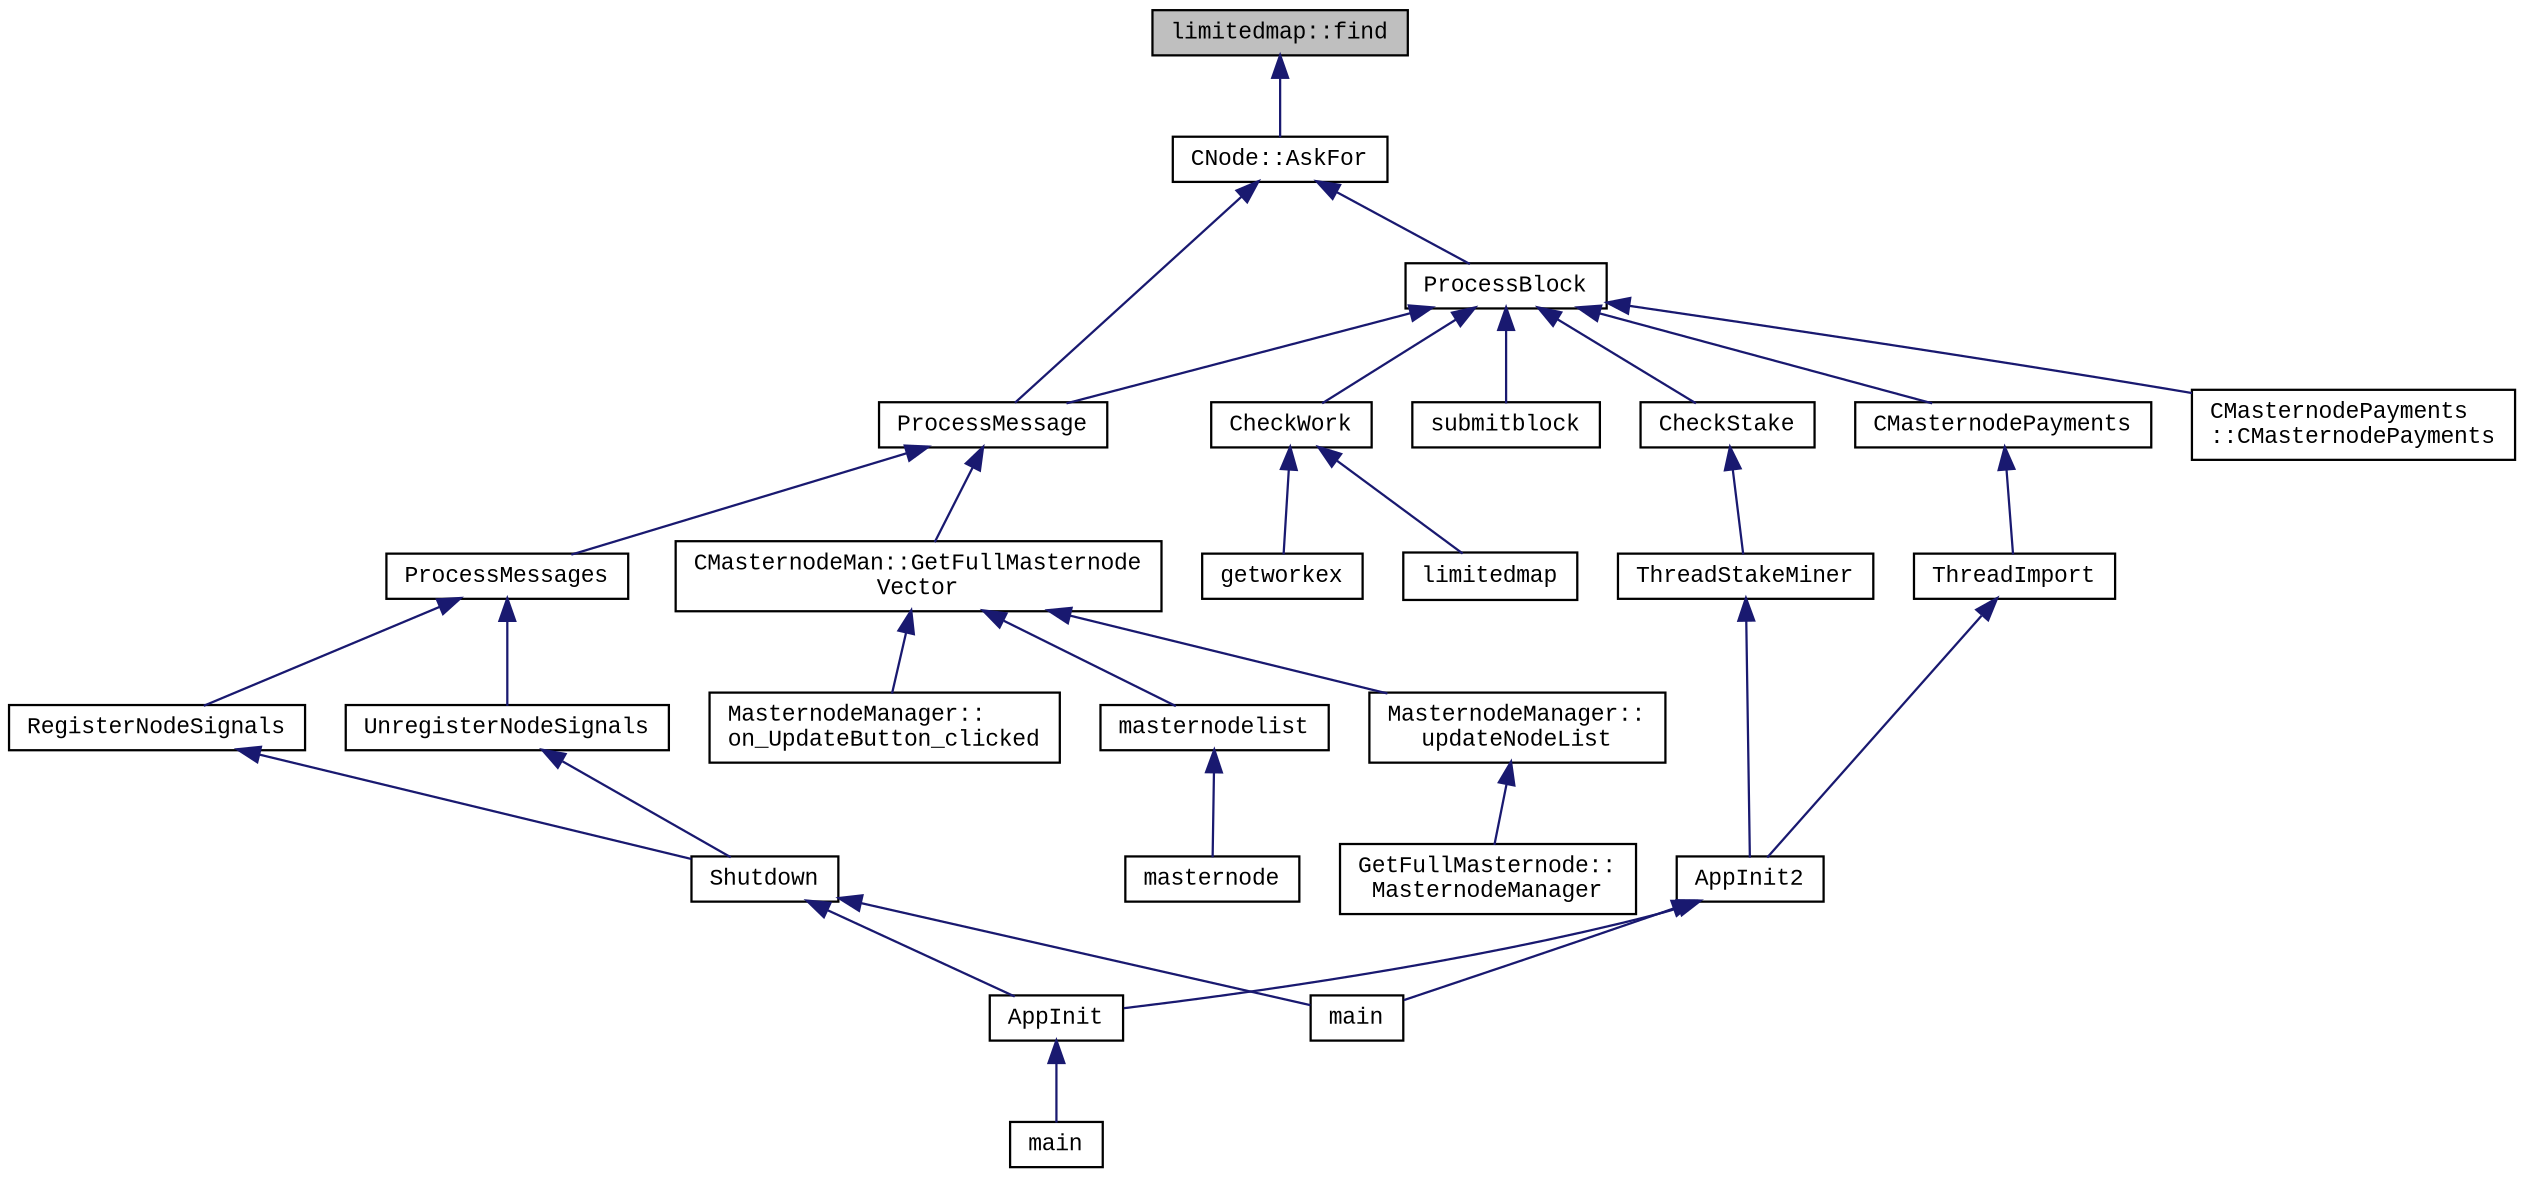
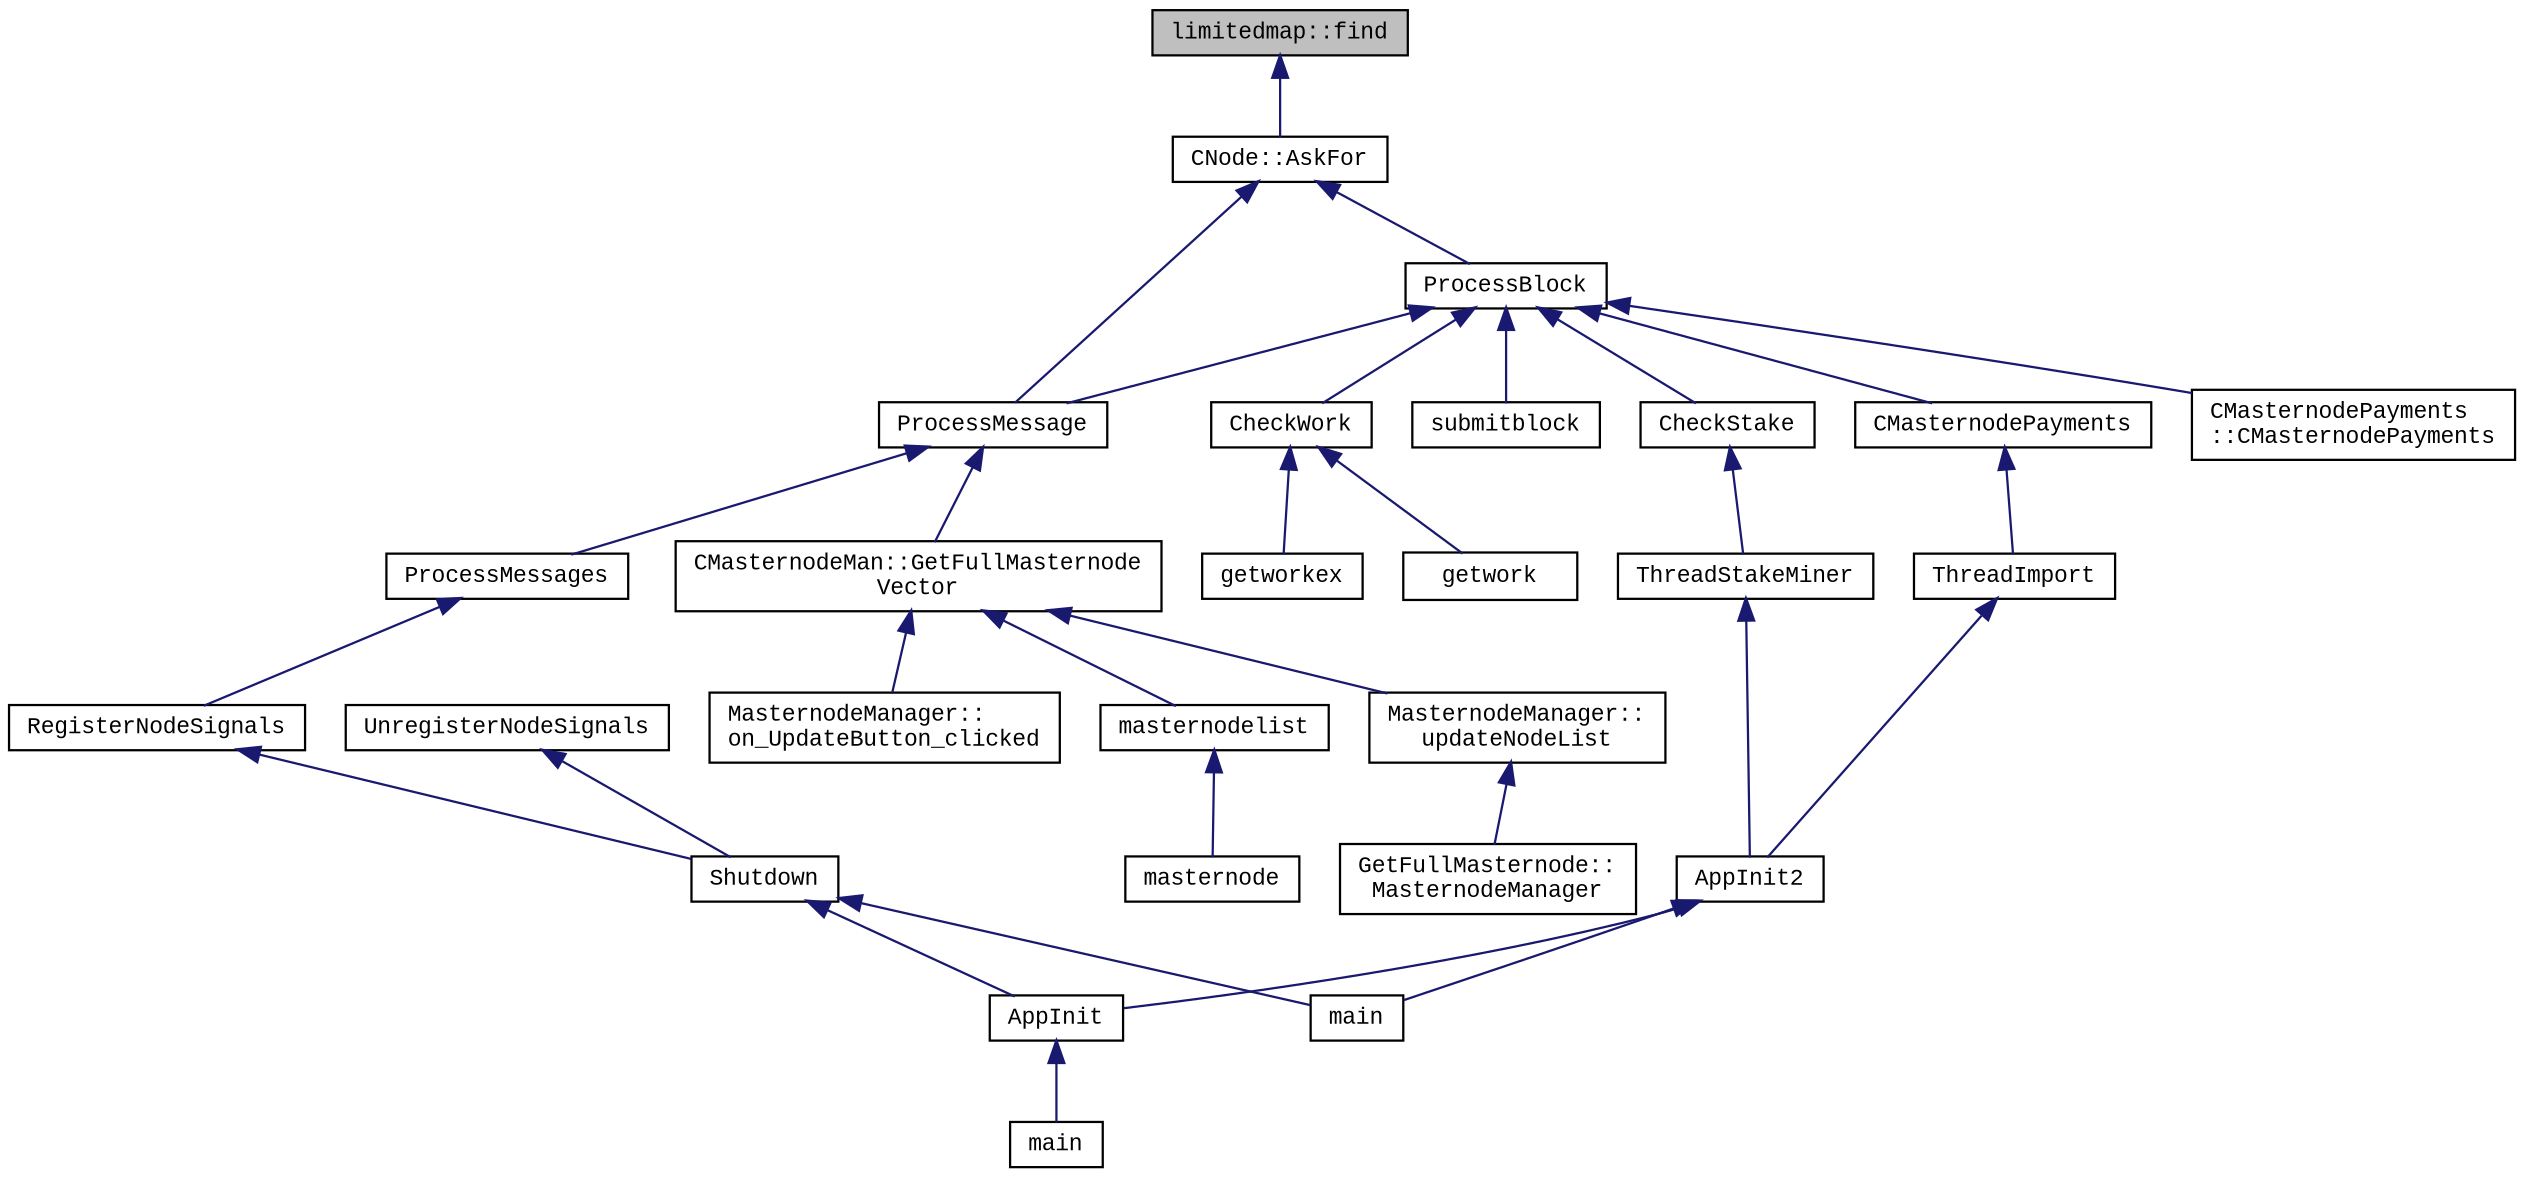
node "limitedmap": label "limitedmap" -> "getwork"
edge "UnregisterNodeSignals" -> "ProcessMessages": removed
